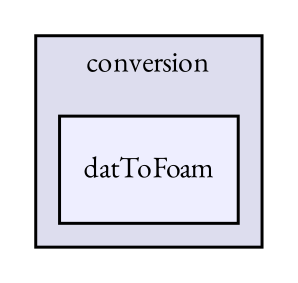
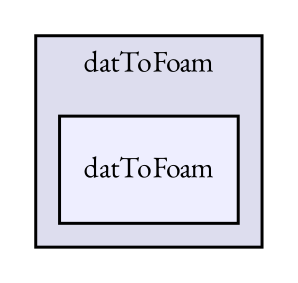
cluster "conversion": label "conversion" -> "datToFoam"
